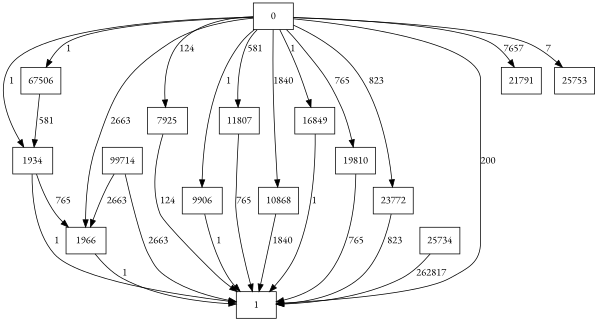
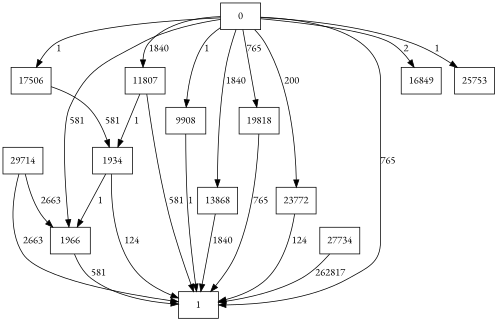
edge "0" -> "1934": now "11807" -> "1934"
edge "0" -> "11807": label "581" -> "1840"
edge "0" -> "16849": label "1" -> "2"
edge "0" -> "25753": label "7" -> "1"
node "67506": label "67506" -> "17506"
edge "0" -> "23772": label "823" -> "200"
node "21791": removed
edge "0" -> "1966": label "2663" -> "581"
node "7925": removed
node "99714": label "99714" -> "29714"
node "19810": label "19810" -> "19818"
edge "0" -> "1": label "200" -> "765"
edge "1934" -> "1966": label "765" -> "1"
node "9906": label "9906" -> "9908"
edge "11807" -> "1": label "765" -> "581"
node "10868": label "10868" -> "13868"
edge "16849" -> "1": removed, label "1"
edge "1934" -> "1": label "1" -> "124"
edge "23772" -> "1": label "823" -> "124"
node "25734": label "25734" -> "27734"
edge "1966" -> "1": label "1" -> "581"
